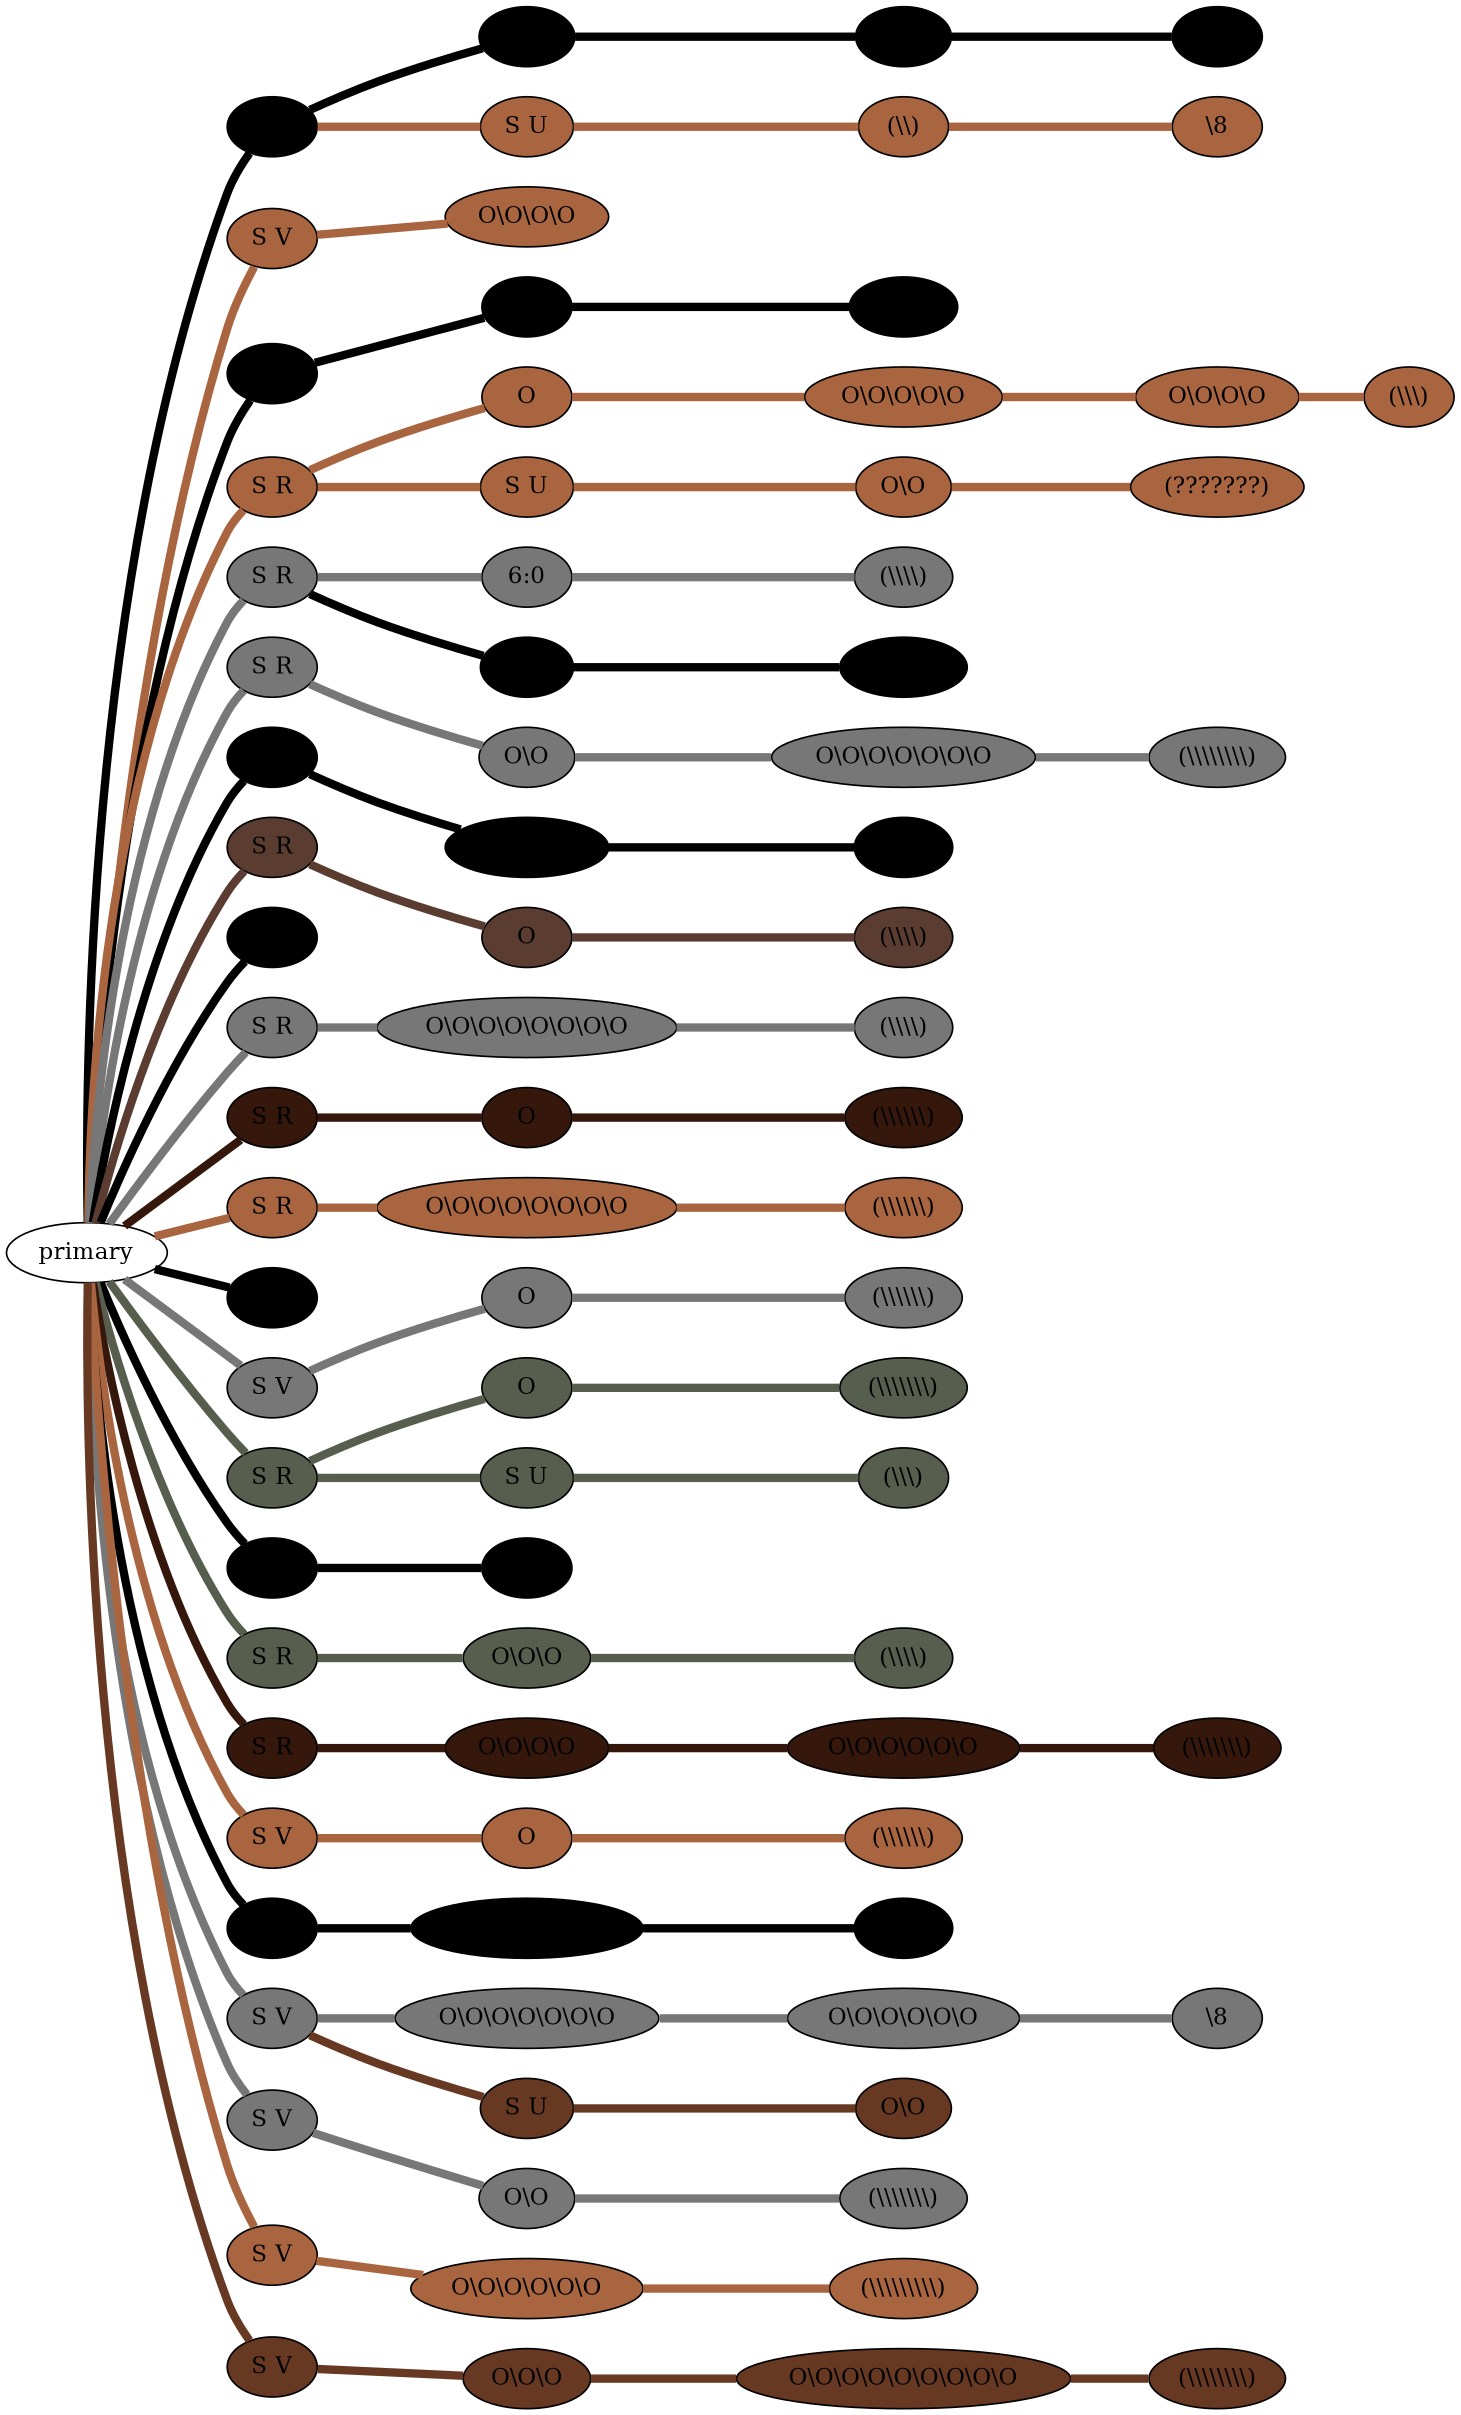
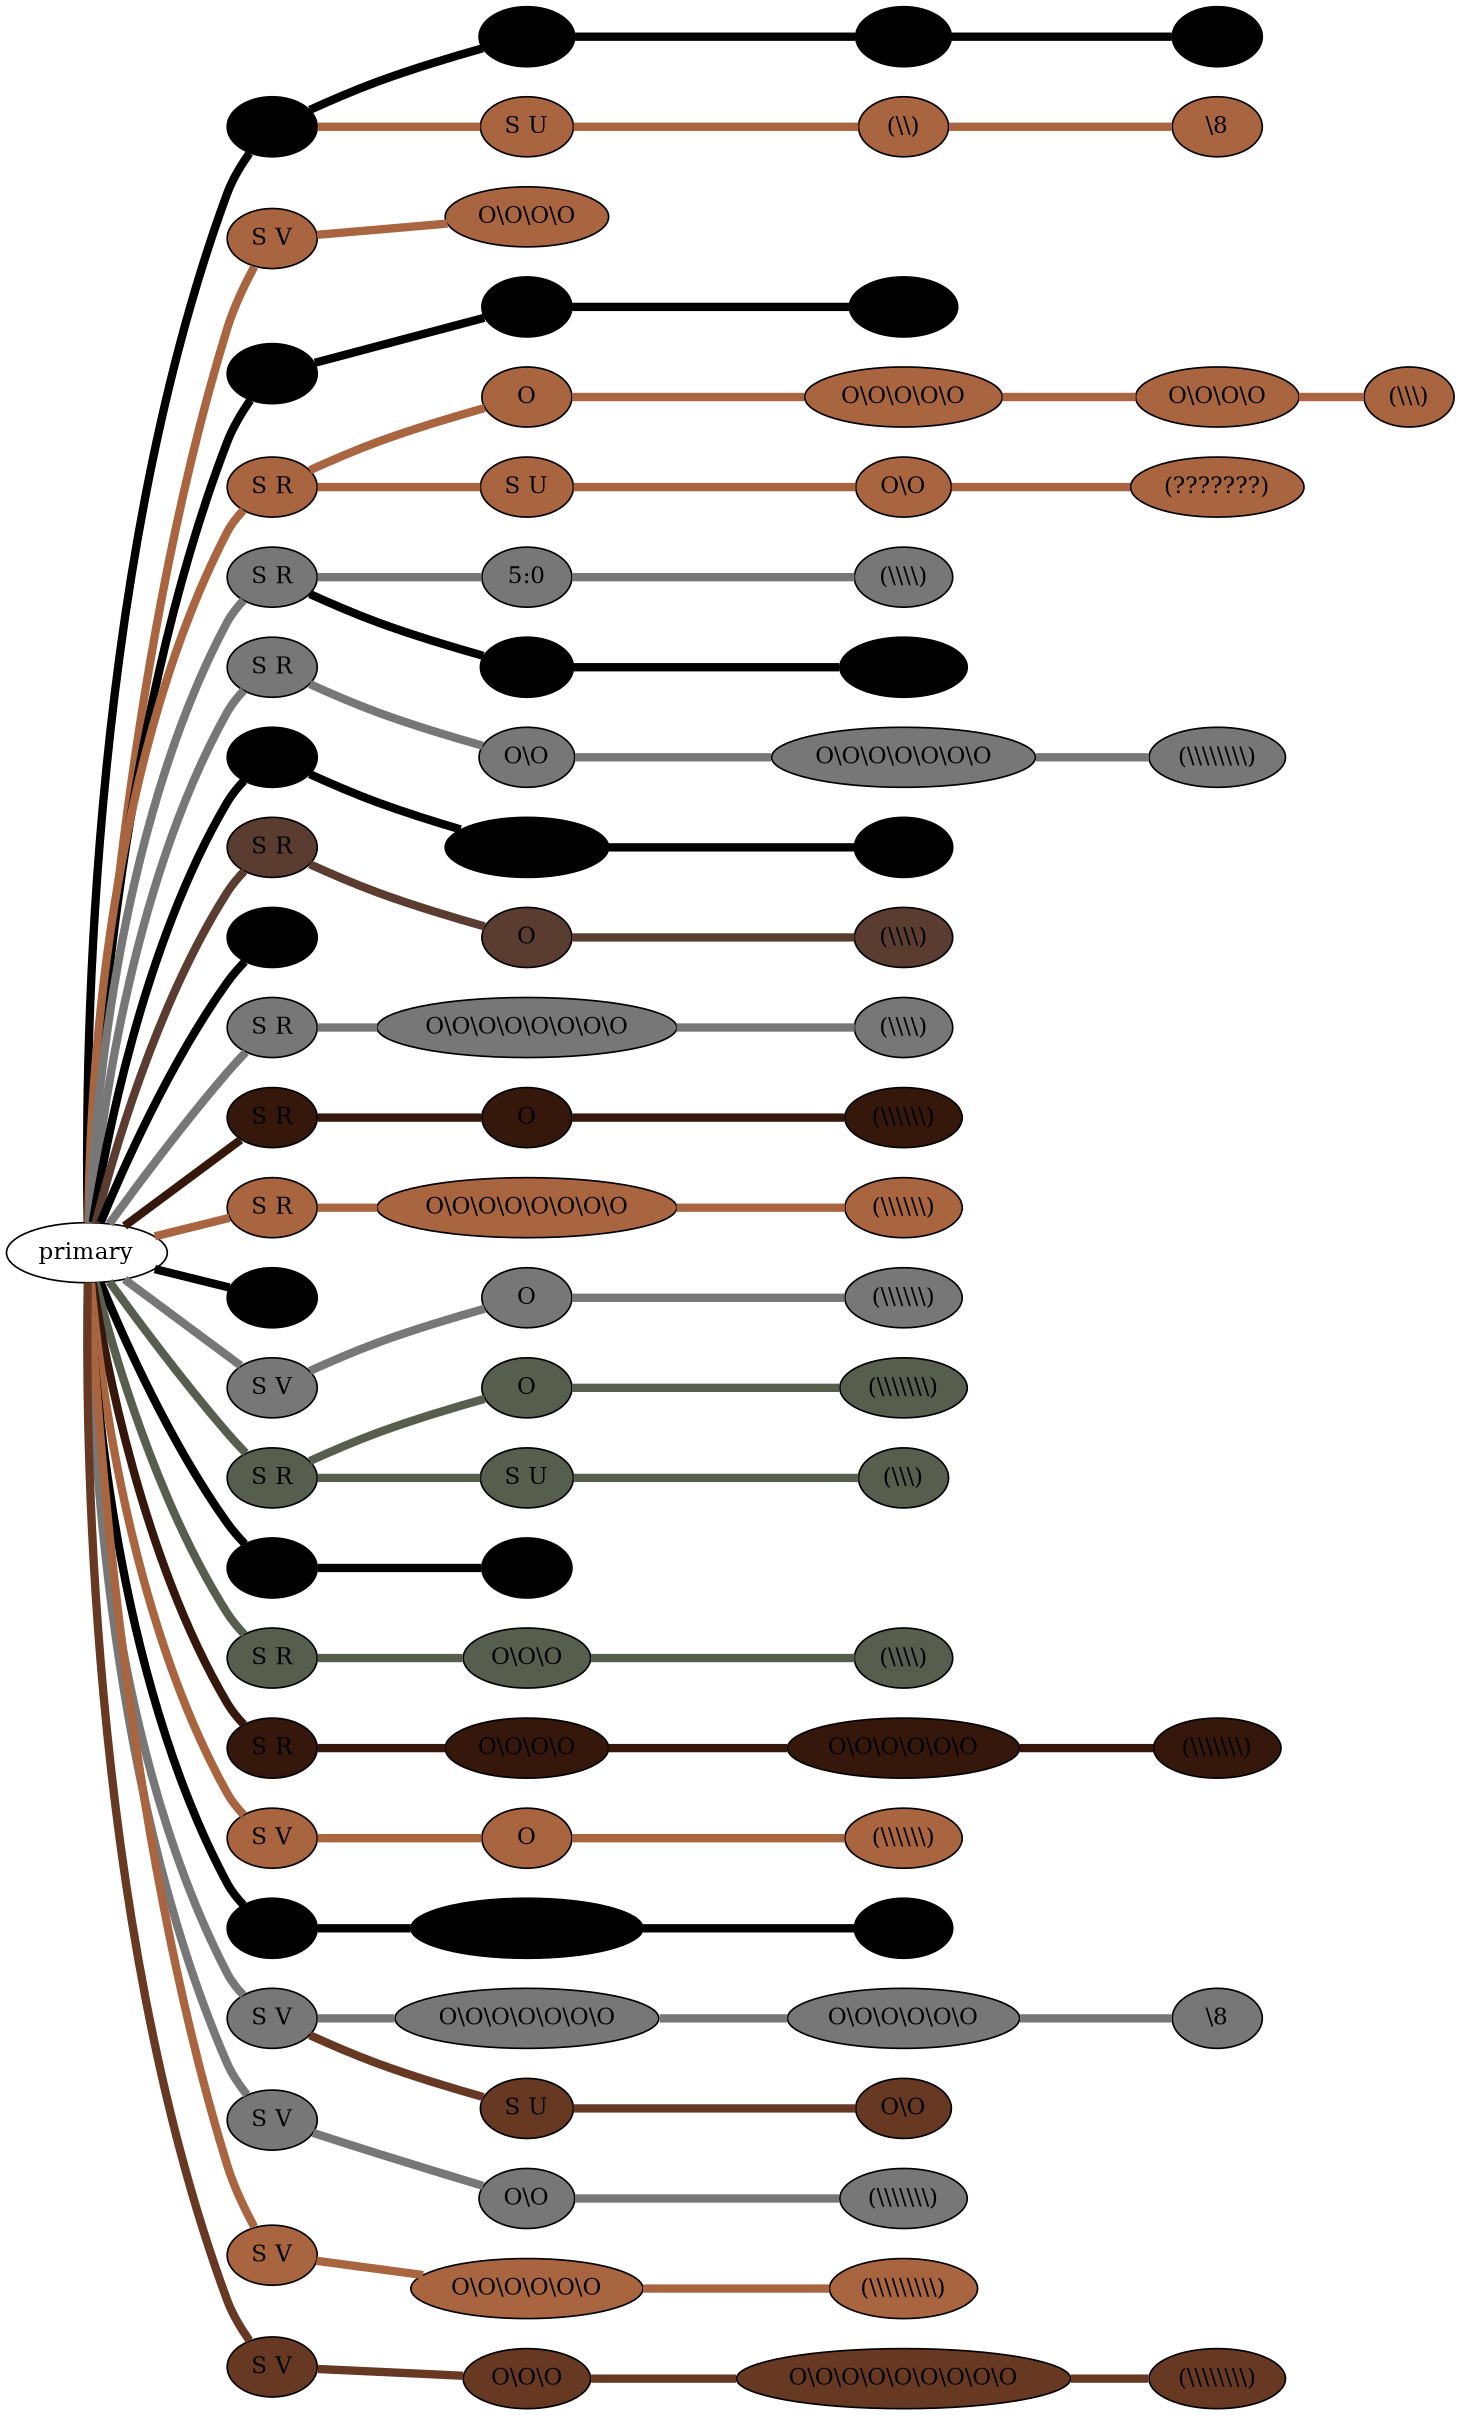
node "6:0": label "6:0" -> "5:0"
